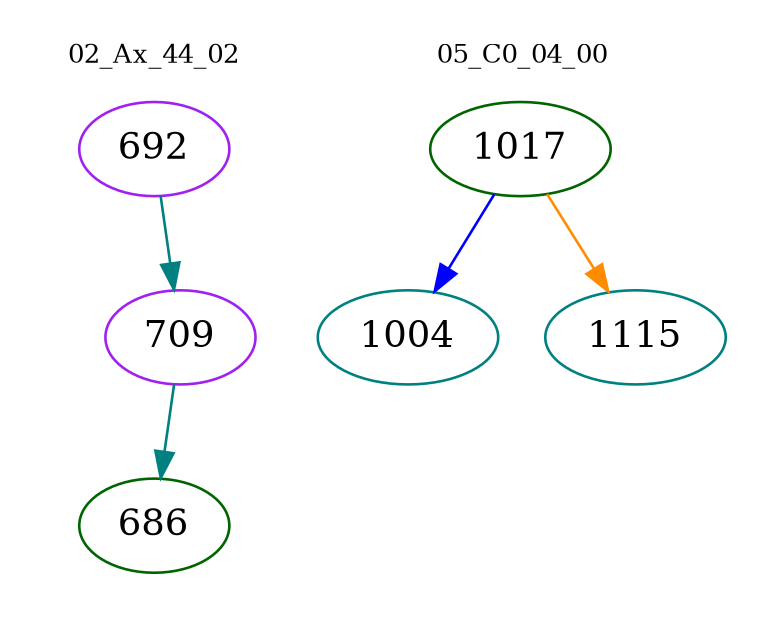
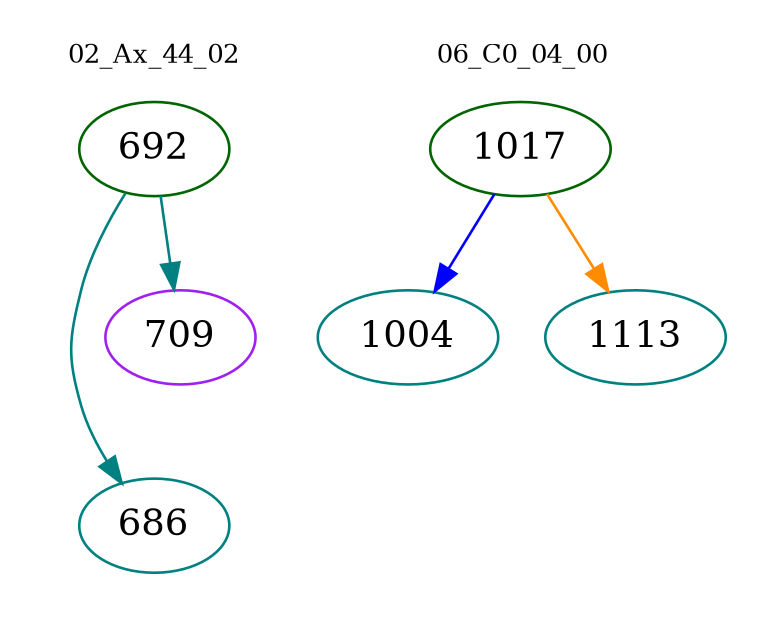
cluster "05_C0_04_00": label "05_C0_04_00" -> "06_C0_04_00"
node "692": color purple -> darkgreen
node "1115": label "1115" -> "1113"
edge "709" -> "686": now "692" -> "686"
node "686": color darkgreen -> teal
